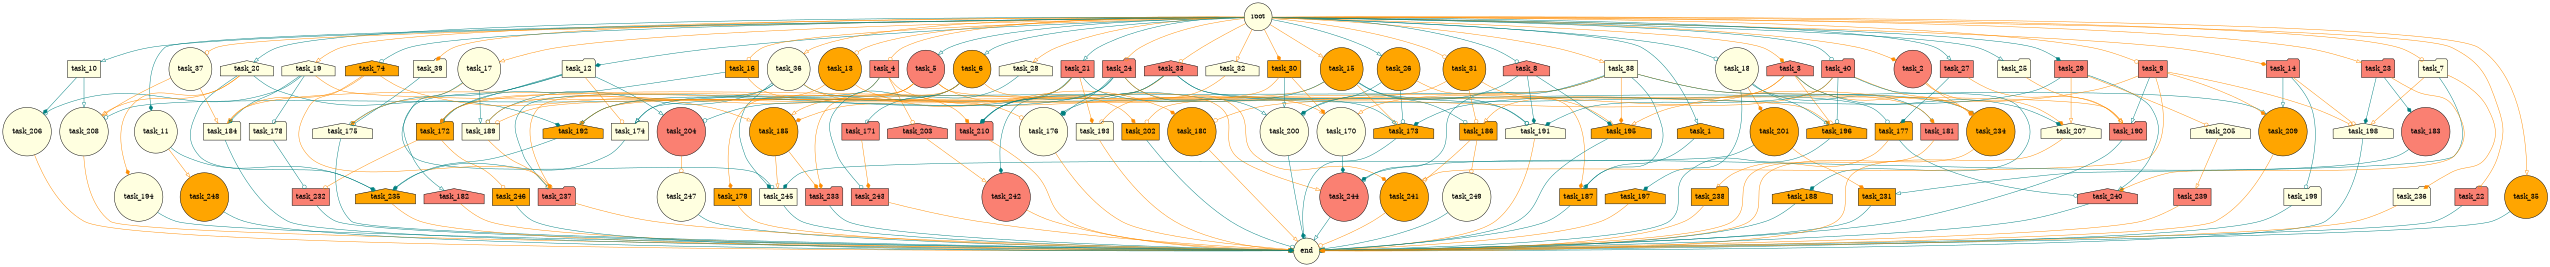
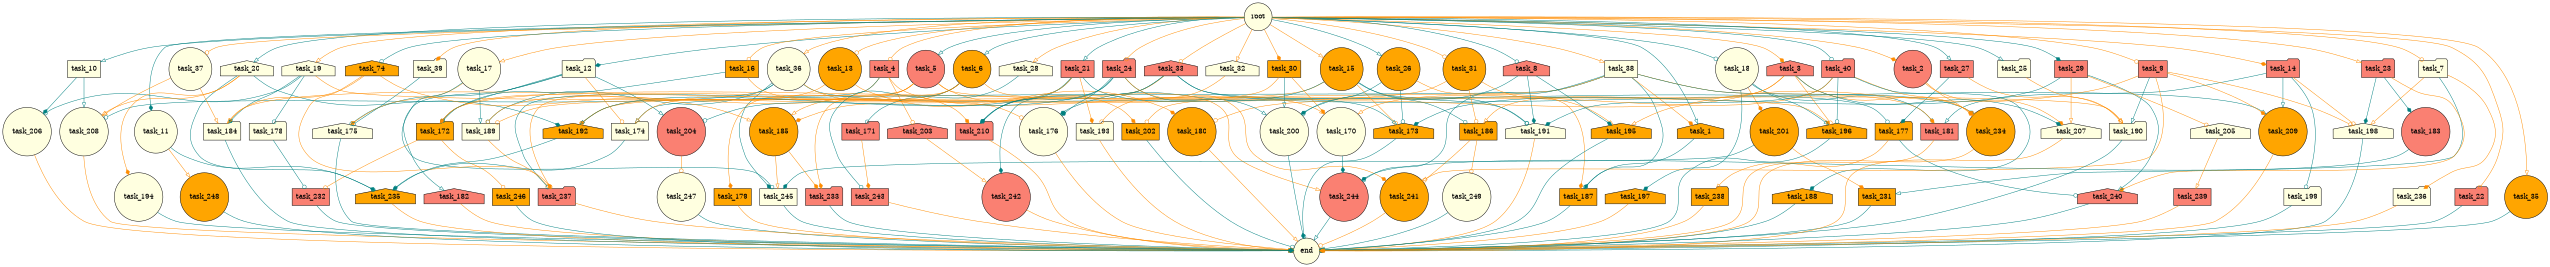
edge "task_38" -> "task_195": now "task_38" -> "task_1"
edge "task_14" -> "task_181": added
edge "task_6" -> "task_174": color teal -> darkorange
node "task_190": fillcolor salmon -> lightyellow
